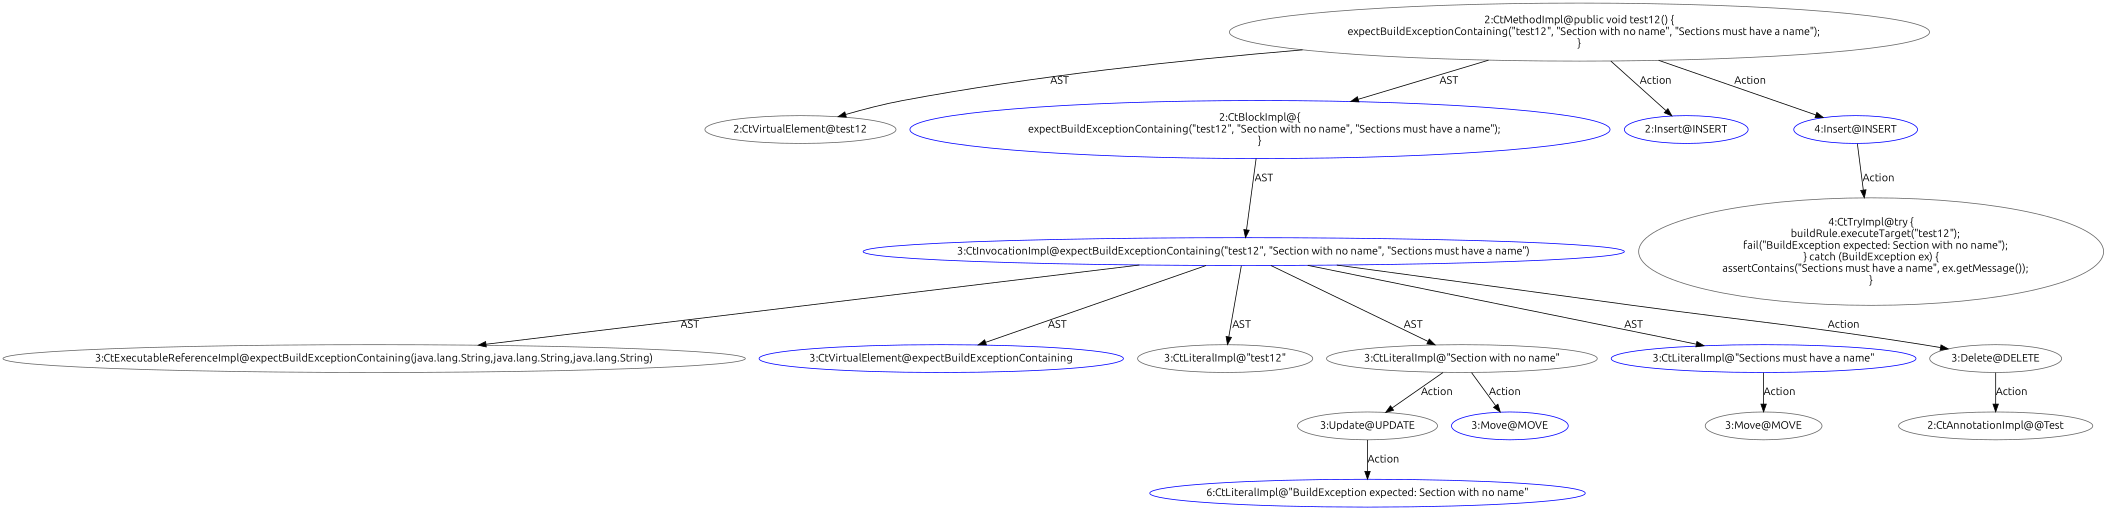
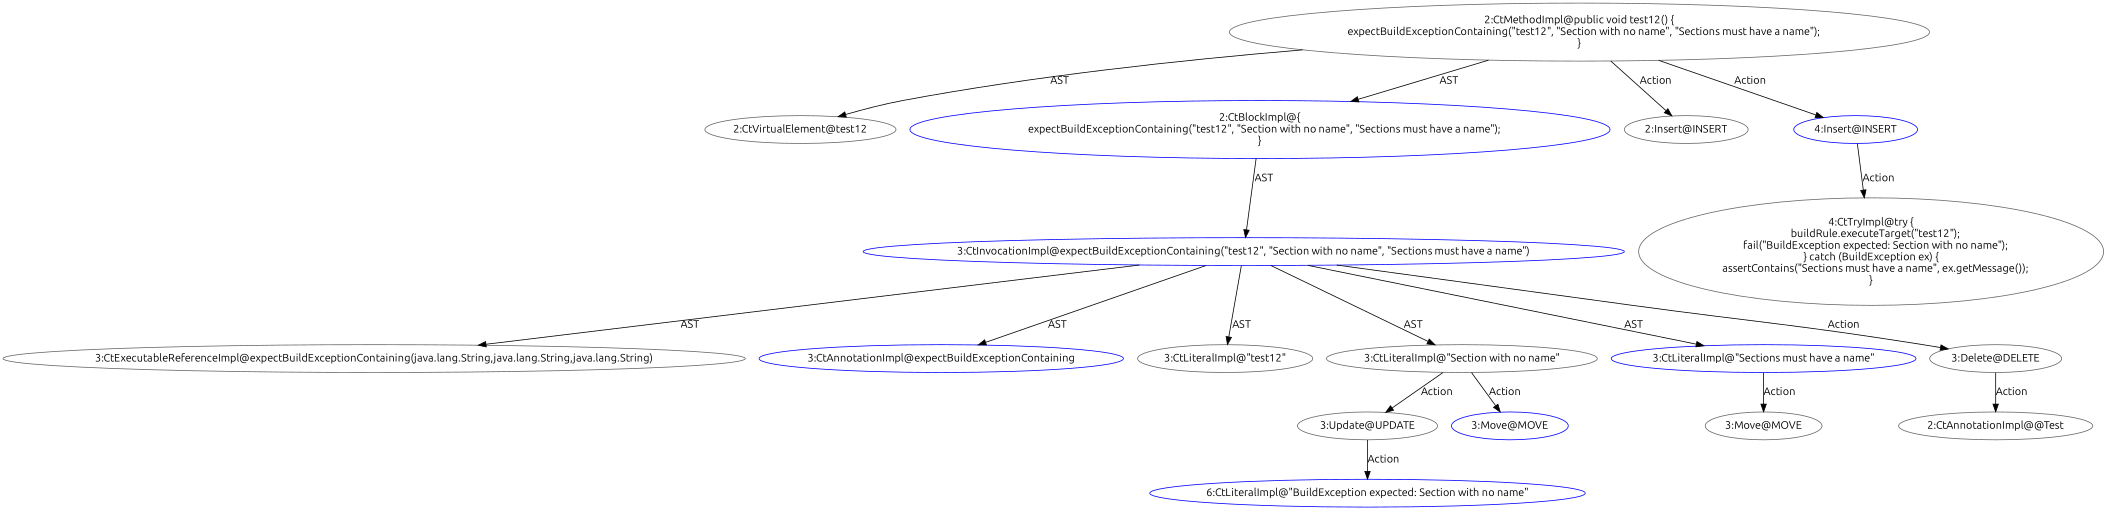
node "2:Insert@INSERT": color blue -> gray40
node "3:CtVirtualElement@expectBuildExceptionContaining": label "3:CtVirtualElement@expectBuildExceptionContaining" -> "3:CtAnnotationImpl@expectBuildExceptionContaining"
